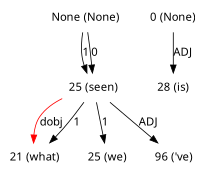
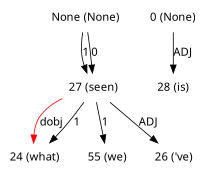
node "25 (seen)": label "25 (seen)" -> "27 (seen)"
node "21 (what)": label "21 (what)" -> "24 (what)"
node "25 (we)": label "25 (we)" -> "55 (we)"
node "96 ('ve)": label "96 ('ve)" -> "26 ('ve)"
